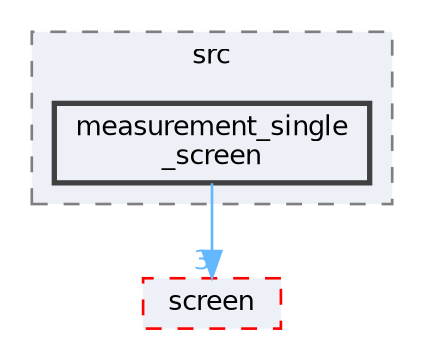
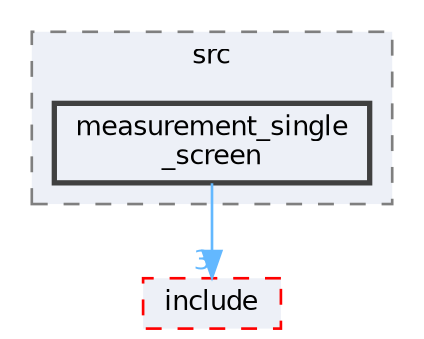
node "screen": label "screen" -> "include"
